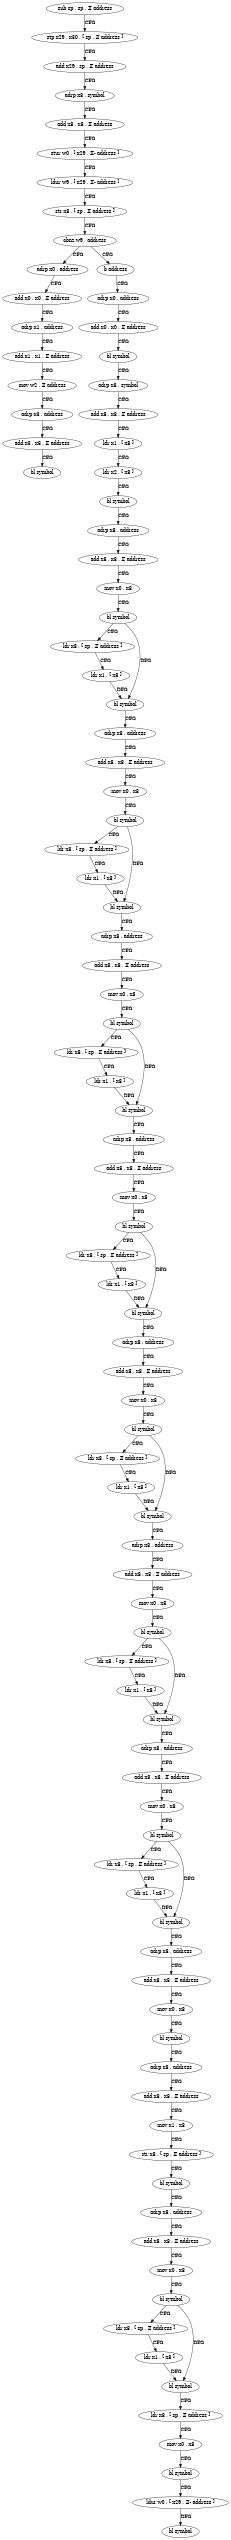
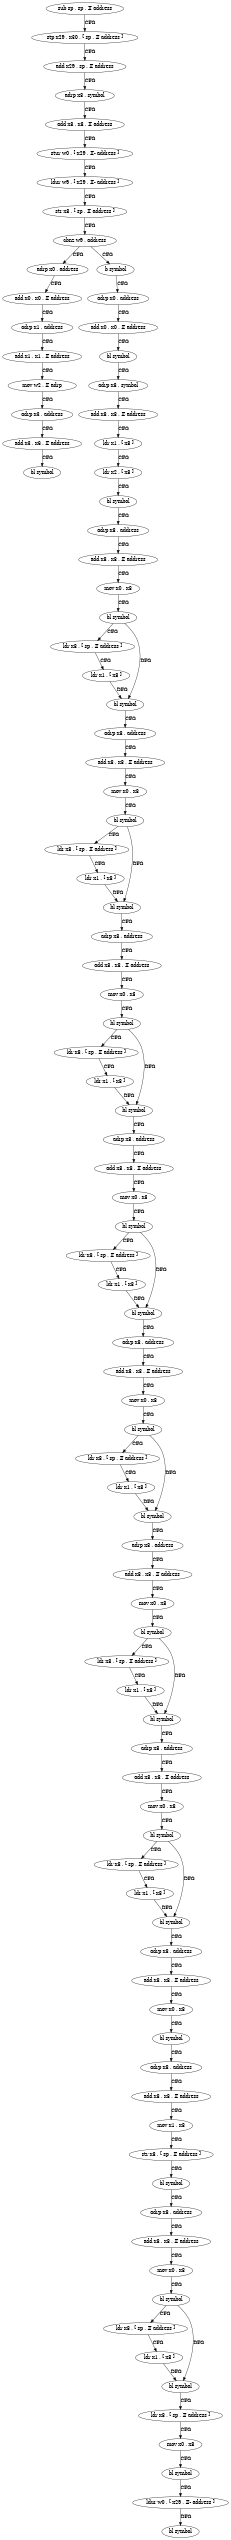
node "b address": label "b address" -> "b symbol"
node "mov w2 , # address": label "mov w2 , # address" -> "mov w2 , # adrp"
